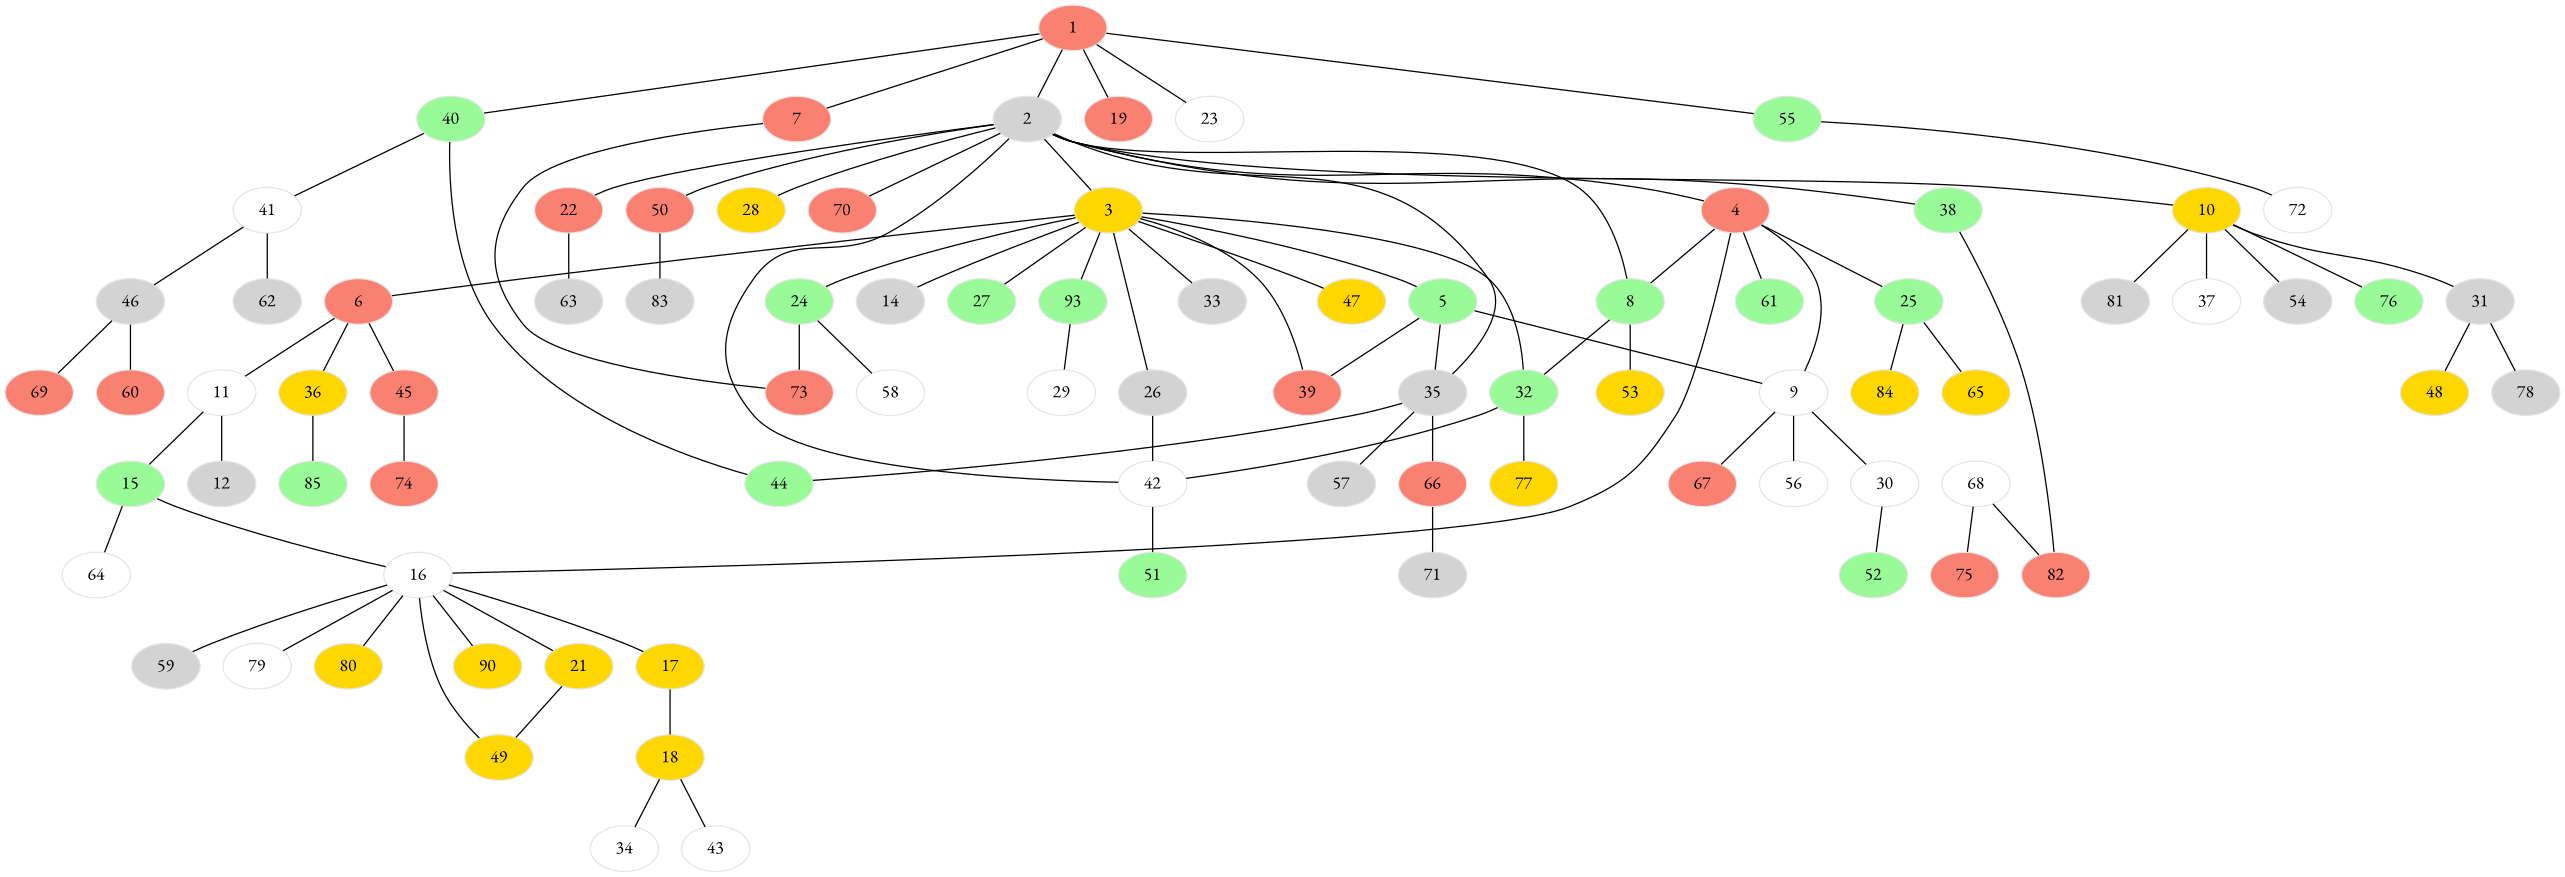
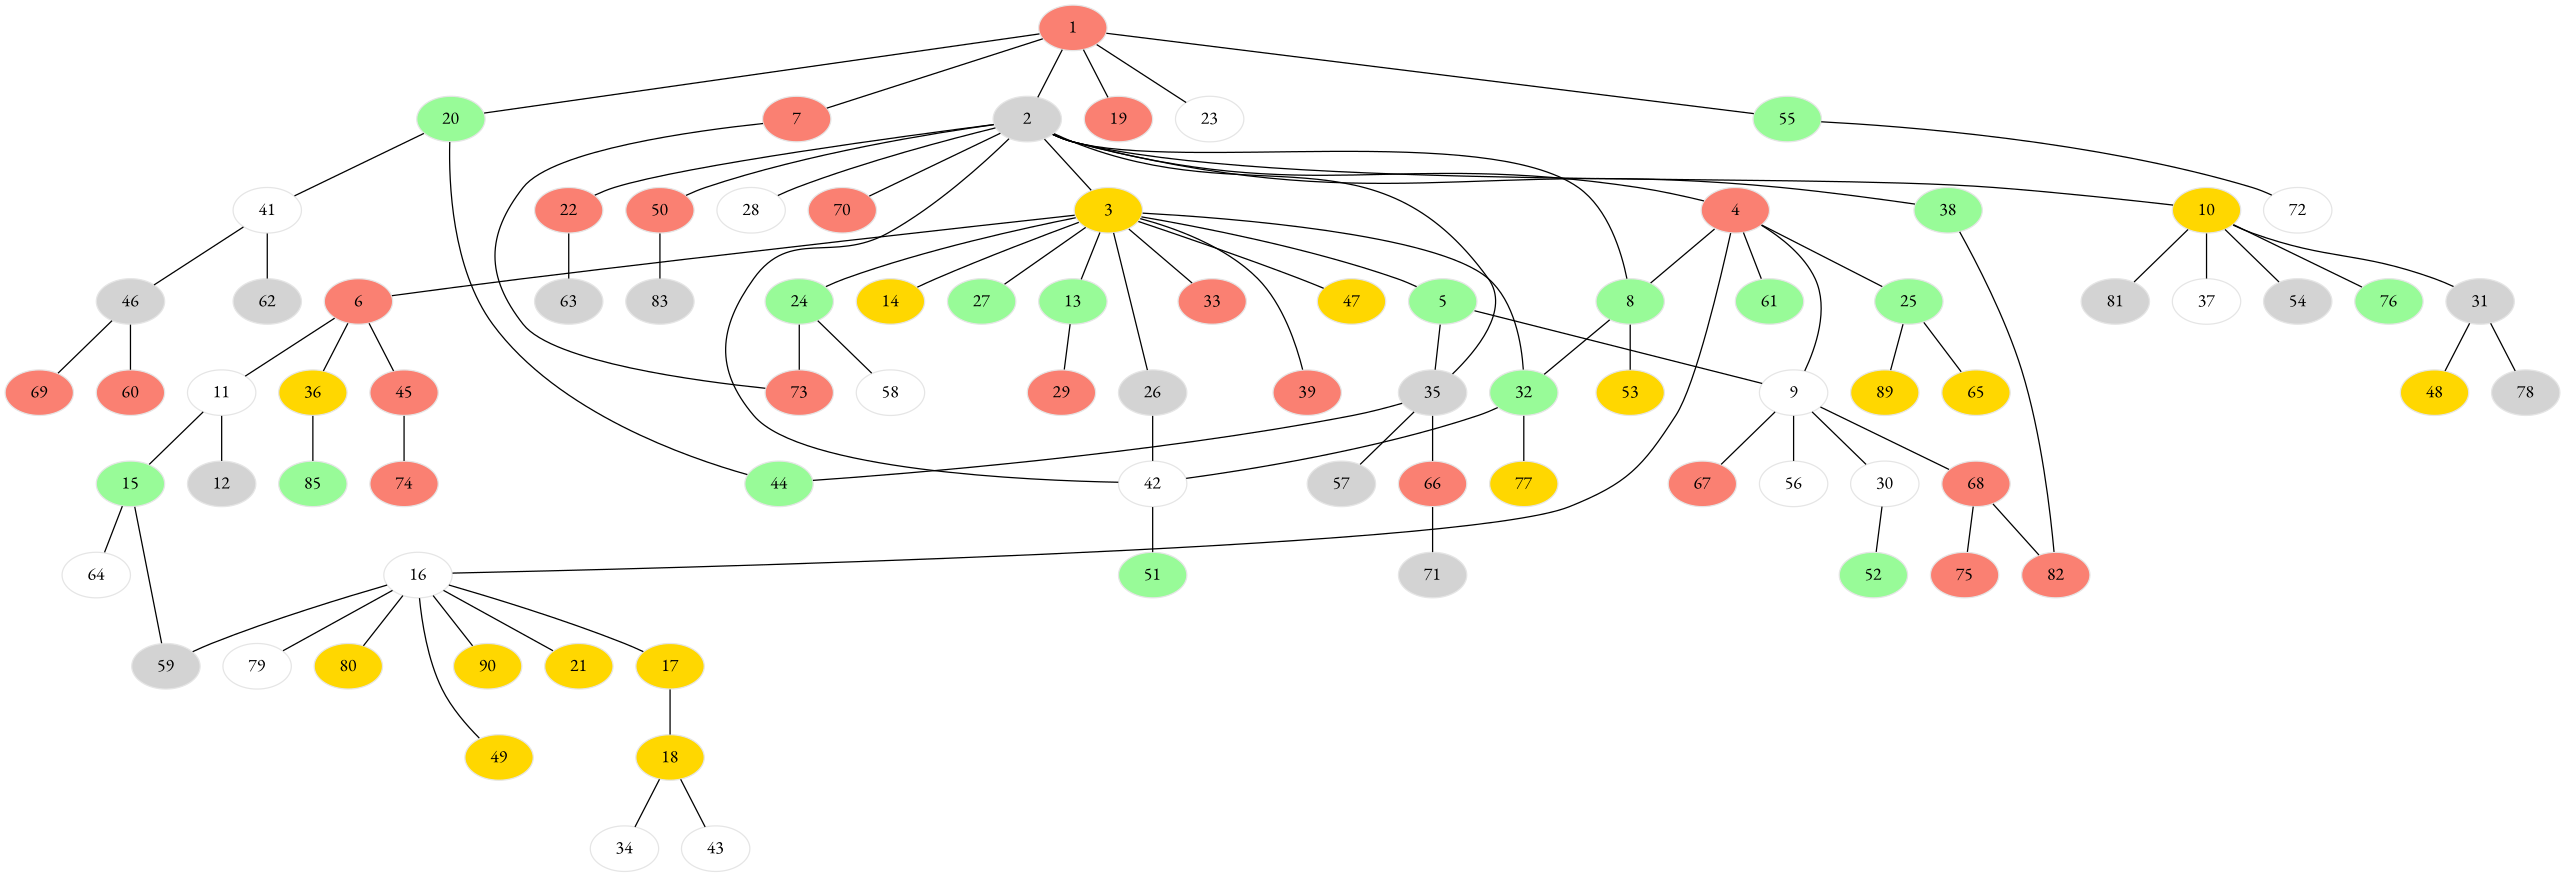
node "40": label "40" -> "20"
node "28": fillcolor gold -> white
node "14": fillcolor lightgrey -> gold
node "93": label "93" -> "13"
node "33": fillcolor lightgrey -> salmon
edge "5" -- "39": removed
node "29": fillcolor white -> salmon
node "84": label "84" -> "89"
edge "9" -- "68": added
node "68": fillcolor white -> salmon
edge "15" -- "16": now "15" -- "59"
edge "21" -- "49": removed
